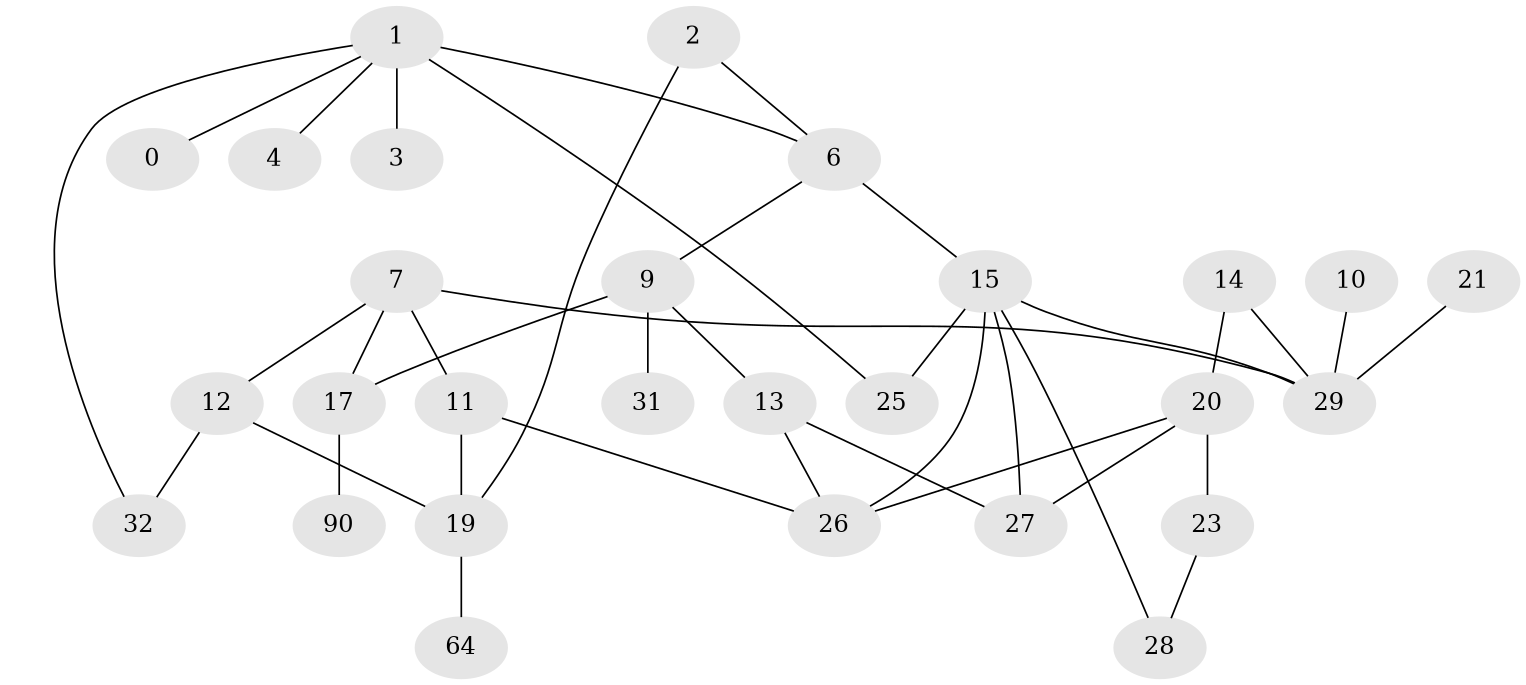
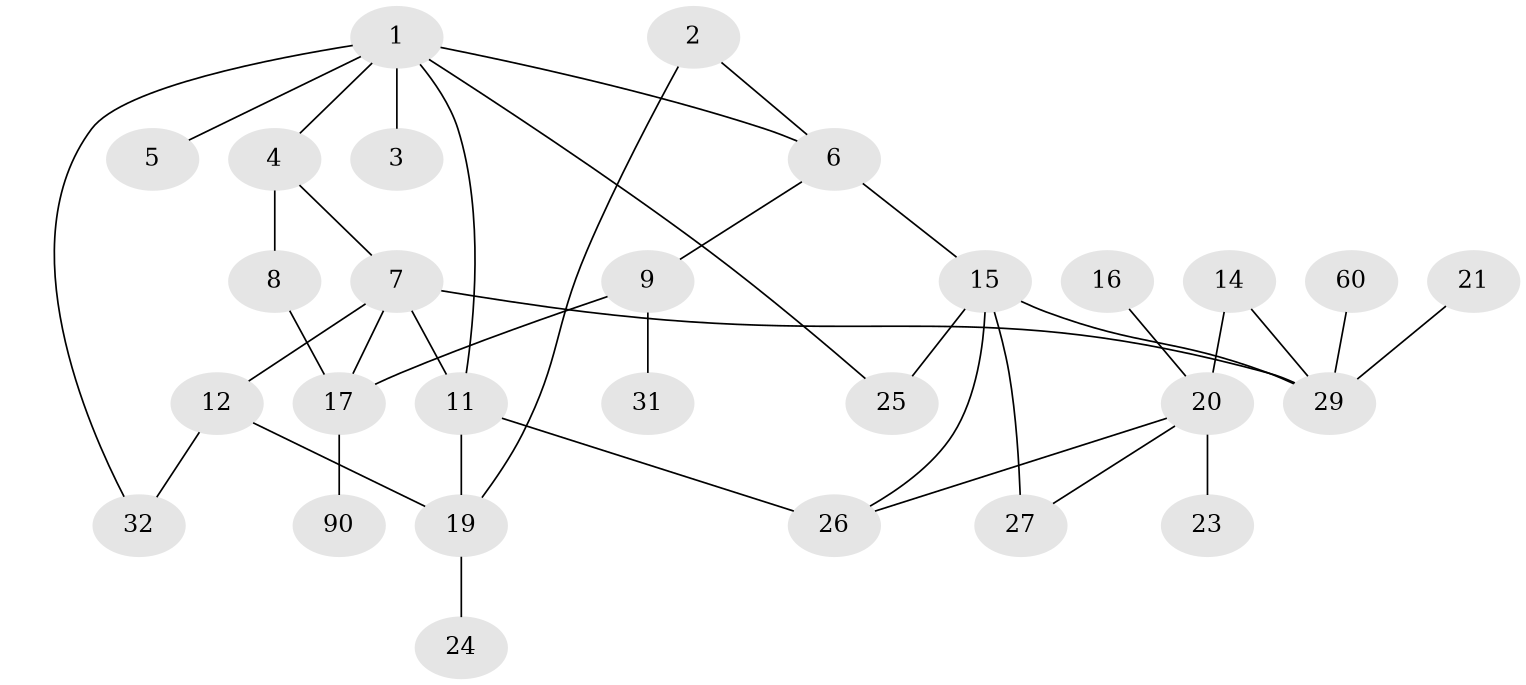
node "0": label "0" -> "5"
edge "1" -- "11": added
edge "4" -- "7": added
node "8": added
node "16": added
node "10": label "10" -> "60"
node "13": removed
node "64": label "64" -> "24"
node "28": removed
